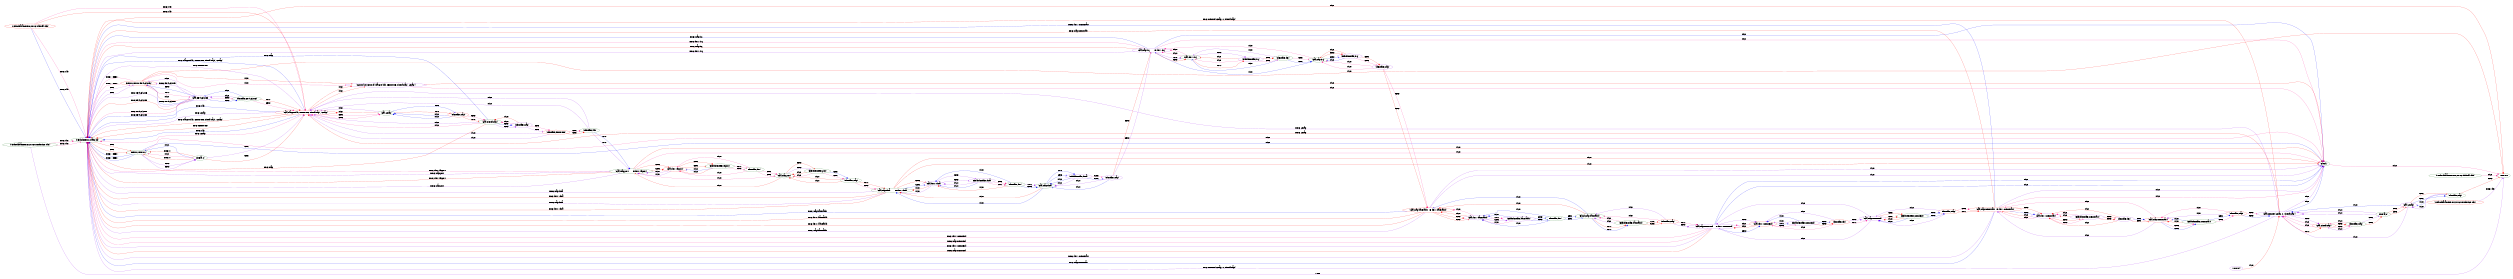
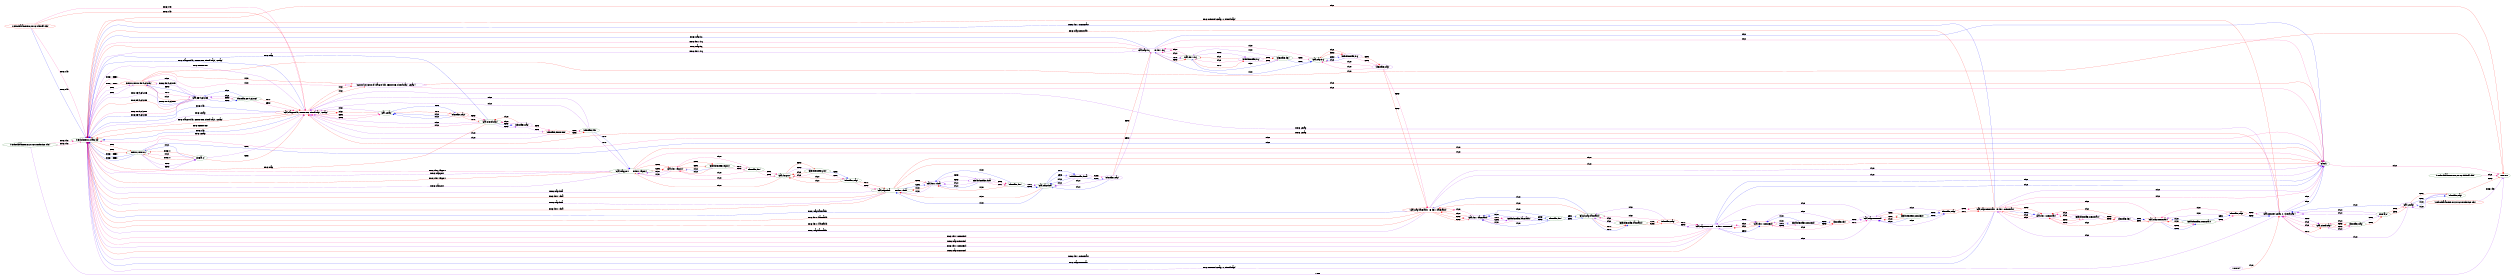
node "(Call,map.port)": label "(Call,map.port)" -> "(Call,dev.port)"
